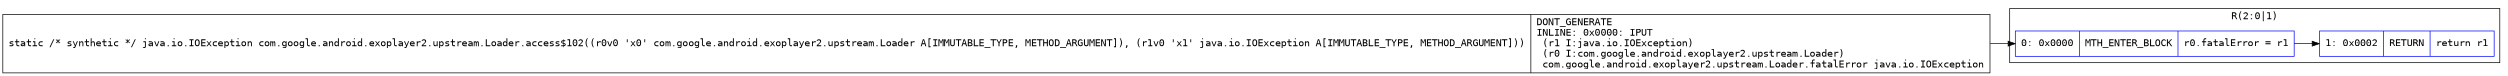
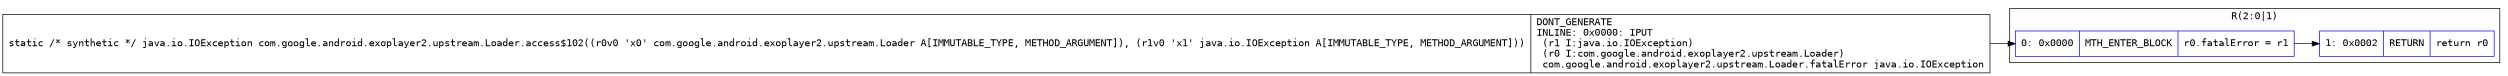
node "1: 0x0002": text "return r1" -> "return r0"
